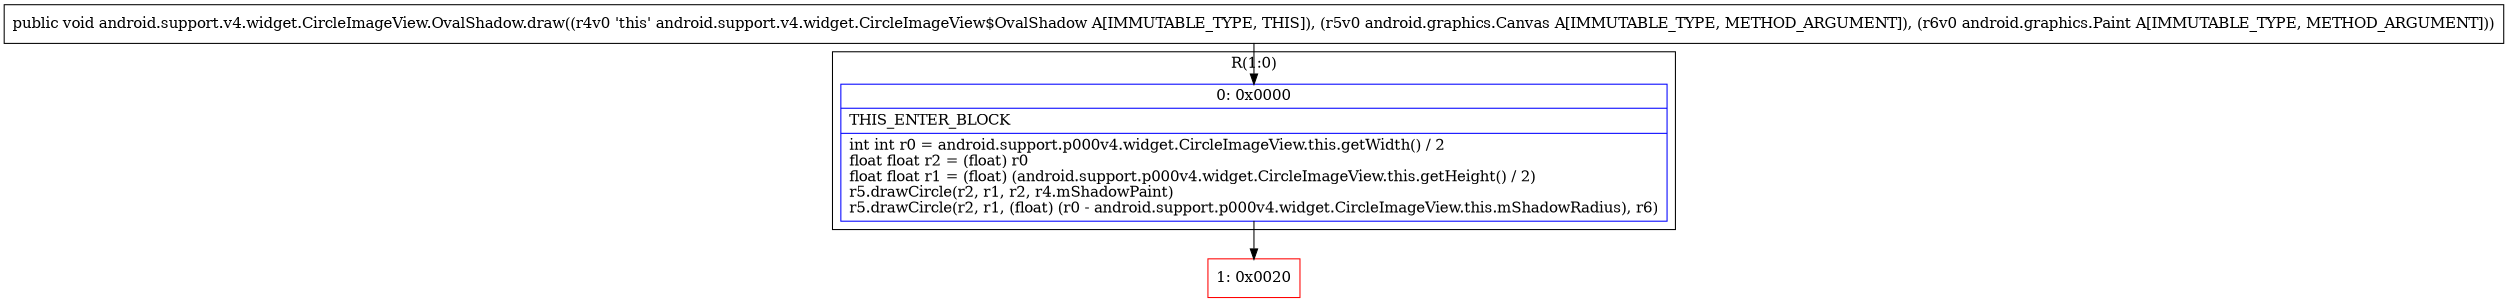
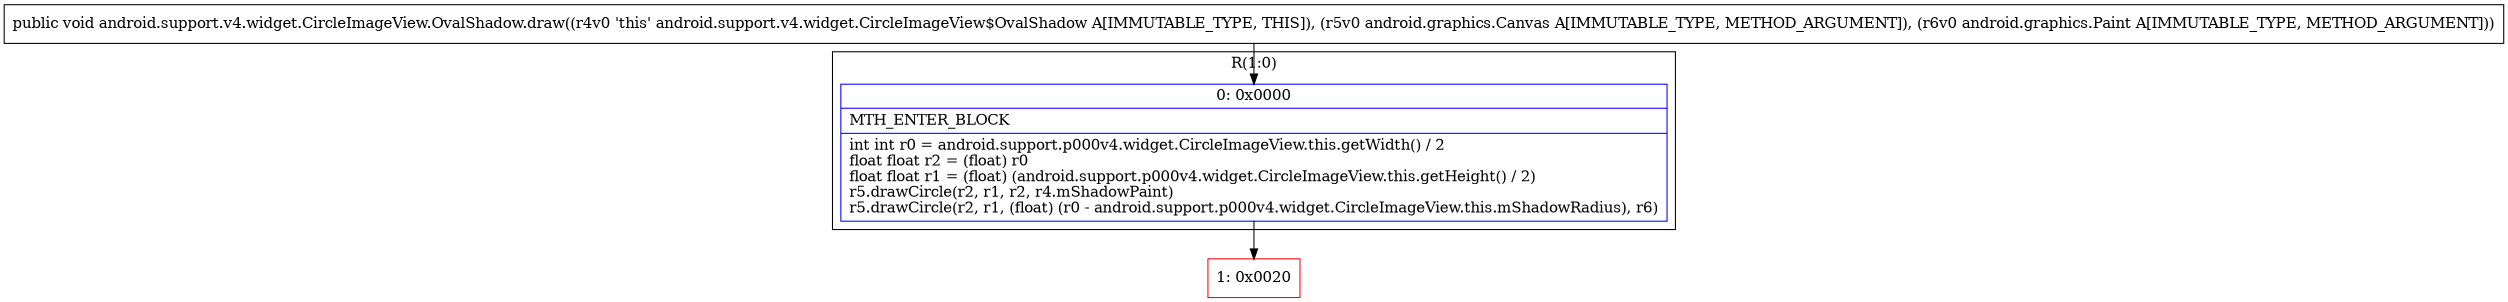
node "0: 0x0000": text "THIS_ENTER_BLOCK" -> "MTH_ENTER_BLOCK"
